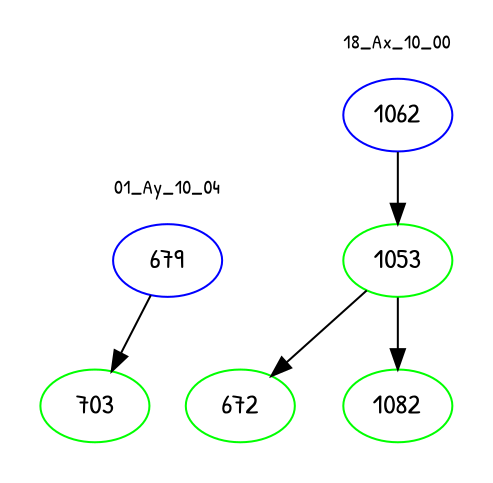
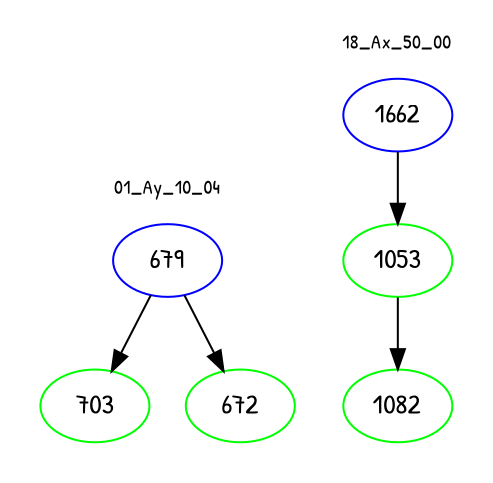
cluster "18_Ax_10_00": label "18_Ax_10_00" -> "18_Ax_50_00"
node "1062": label "1062" -> "1662"
edge "1053" -> "672": now "679" -> "672"
